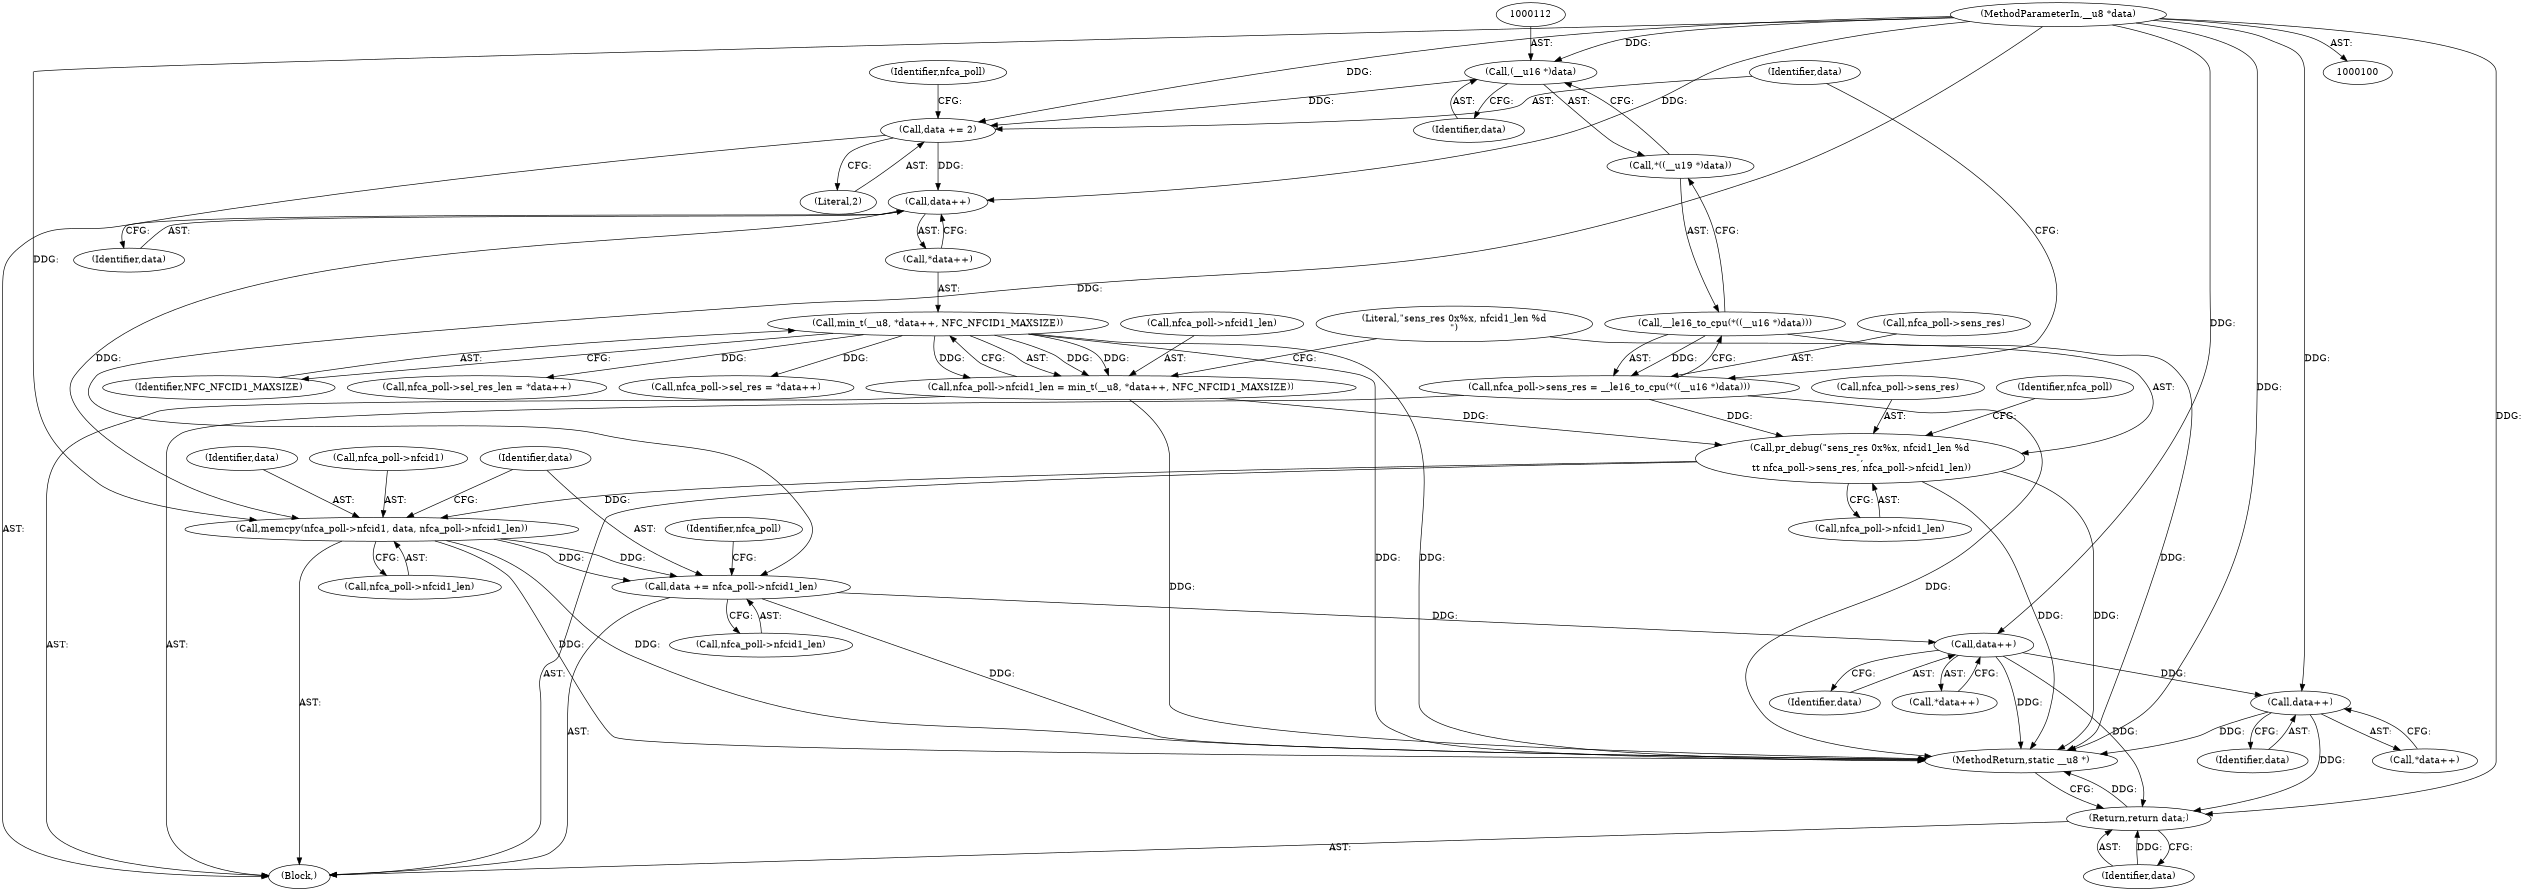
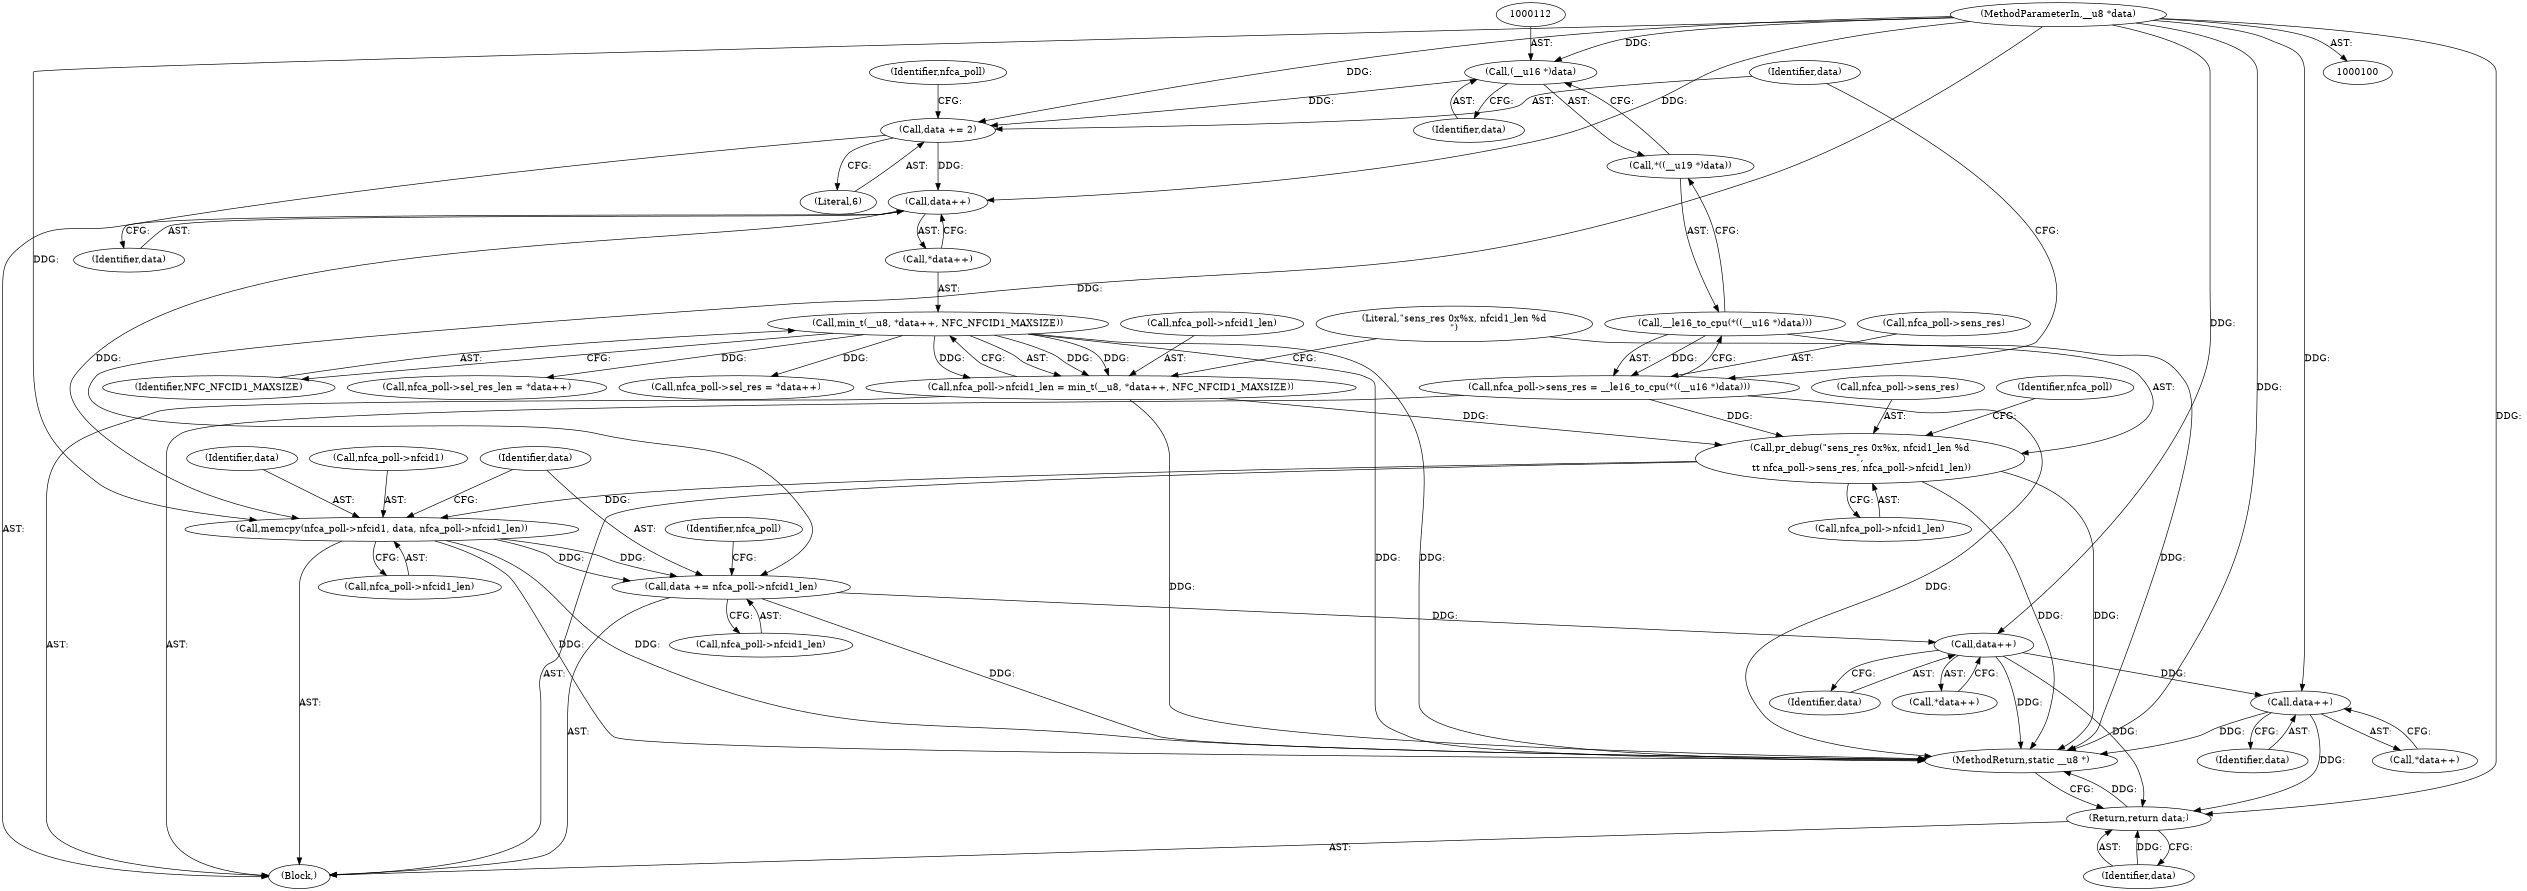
node "(Literal,2)": label "(Literal,2)" -> "(Literal,6)"
